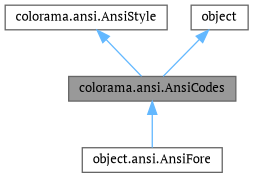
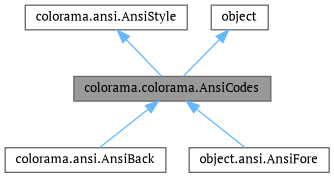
node "colorama.ansi.AnsiCodes": label "colorama.ansi.AnsiCodes" -> "colorama.colorama.AnsiCodes"
node "colorama.ansi.AnsiBack": added
